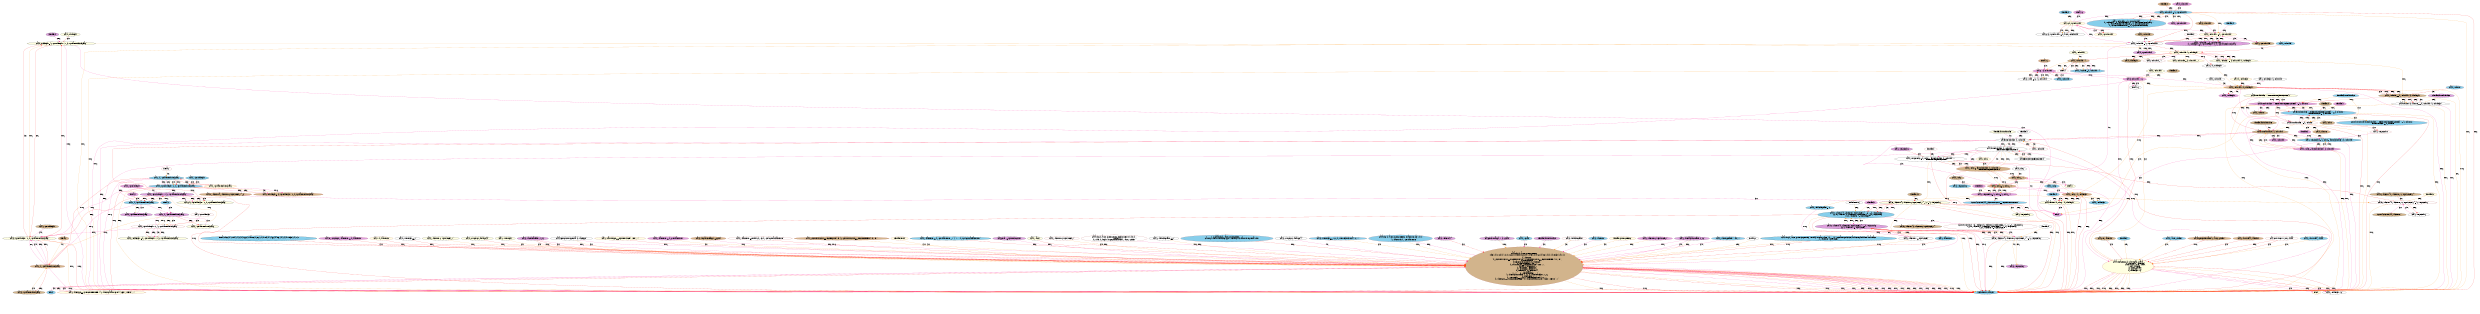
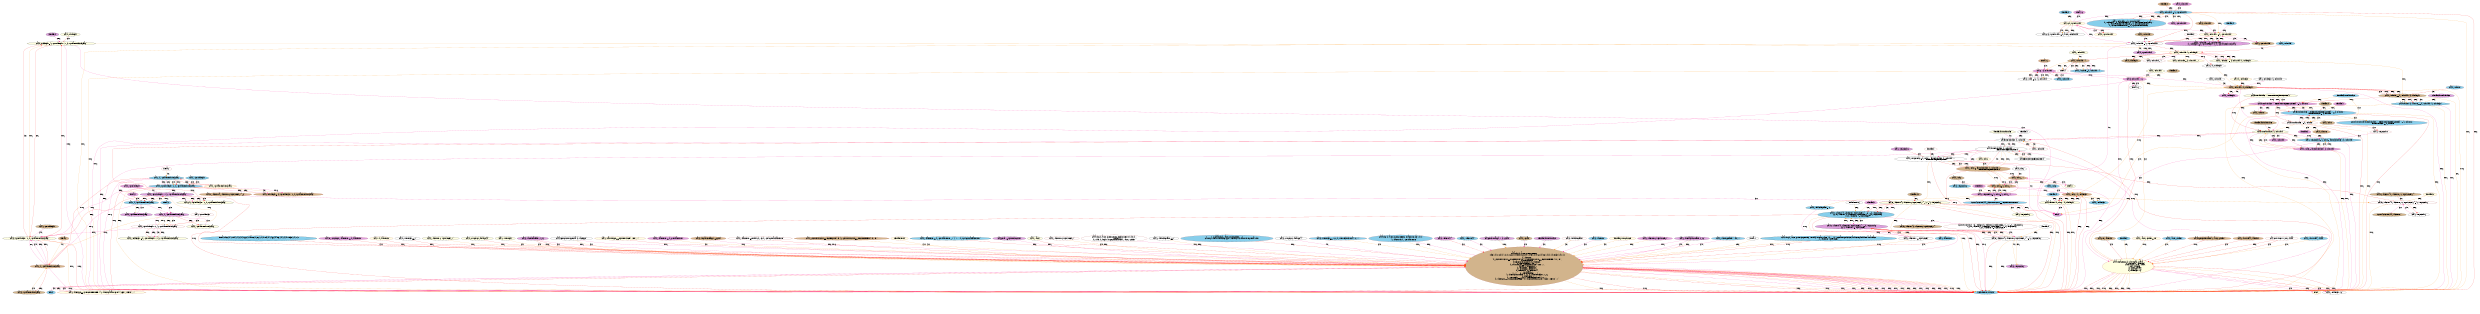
node "(Call,av_assert1(h->mb_num == h->mb_width * h->mb_height))": fillcolor white -> skyblue
edge "(Call,first_mb_in_slice << FIELD_OR_MBAFF_PICTURE(h))" -> "(Call,first_mb_in_slice >= h->mb_num)": removed, label "DDG:"
node "(Call,first_mb_in_slice % h->mb_width)": fillcolor tan -> lightyellow
edge "(Call,first_mb_in_slice / h->mb_width)" -> "(Call,h->mb_y = h->mb_y + 1)": now "(Call,h->mb_y + 1)" -> "(Call,h->mb_y = h->mb_y + 1)"
node "(Call,h->ref_count[0])": added
node "(Call,h->qscale)": fillcolor skyblue -> tan
node "(Identifier,AV_LOG_DEBUG)": label "(Identifier,AV_LOG_DEBUG)" -> "(Identifier,AV_LOG_SLICE)"
node "(Possibly,0)": label "(Possibly,0)" -> "(Literal,0)"
node "(Call,h->avctx->pix_fmt = ret)": added
node "(MethodReturn,static int)": label "(MethodReturn,static int)" -> "(MethodReturn,stride int)"
